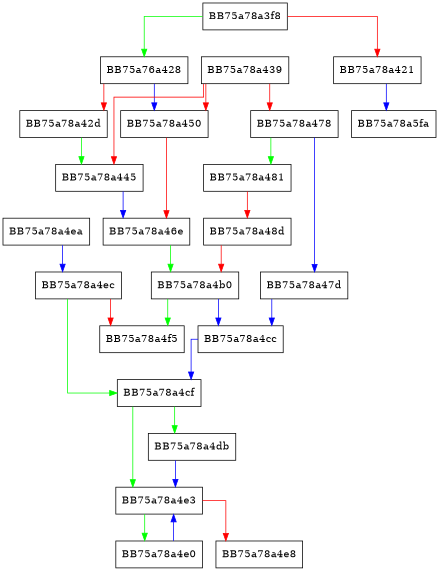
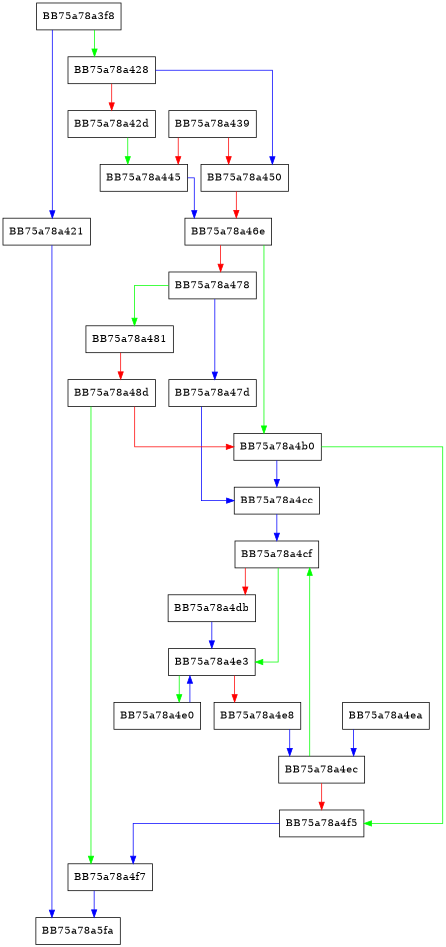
edge "BB75a78a3f8" -> "BB75a78a421": color red -> blue
node "BB75a76a428": label "BB75a76a428" -> "BB75a78a428"
edge "BB75a78a439" -> "BB75a78a478": now "BB75a78a46e" -> "BB75a78a478"
edge "BB75a78a4cf" -> "BB75a78a4db": color green -> red
edge "BB75a78a4e8" -> "BB75a78a4ec": added
node "BB75a78a4f7": added
